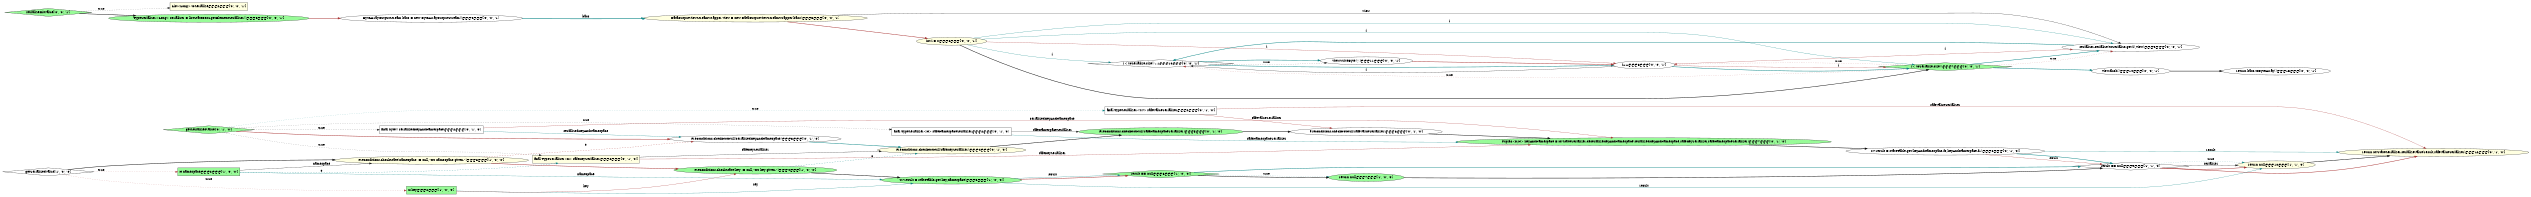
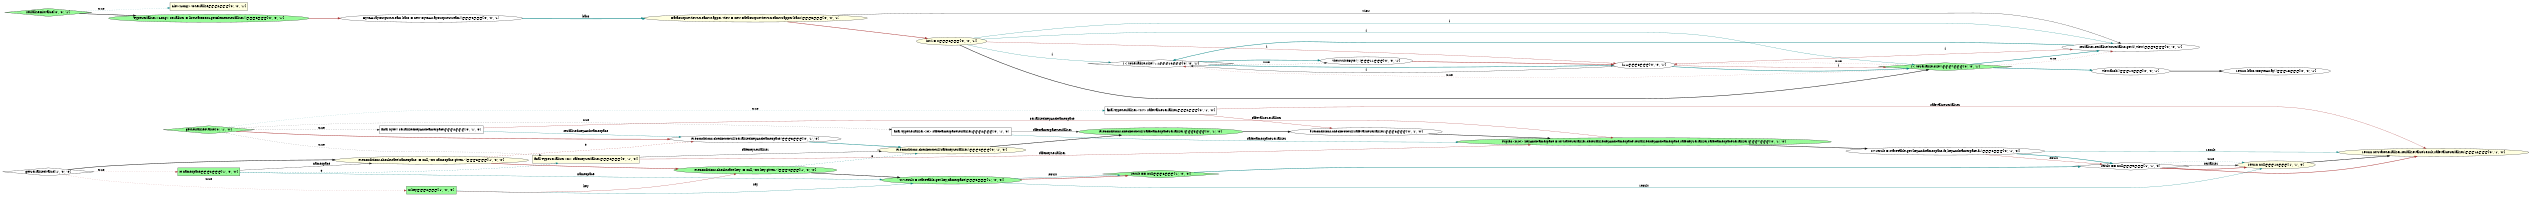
edge "serializeInitValue['0', '0', '1']" -> "List<Long> toSerialize@@@2@@@['0', '0', '1']": color black -> teal
node "return null@@@7@@@['1', '0', '0']": removed
